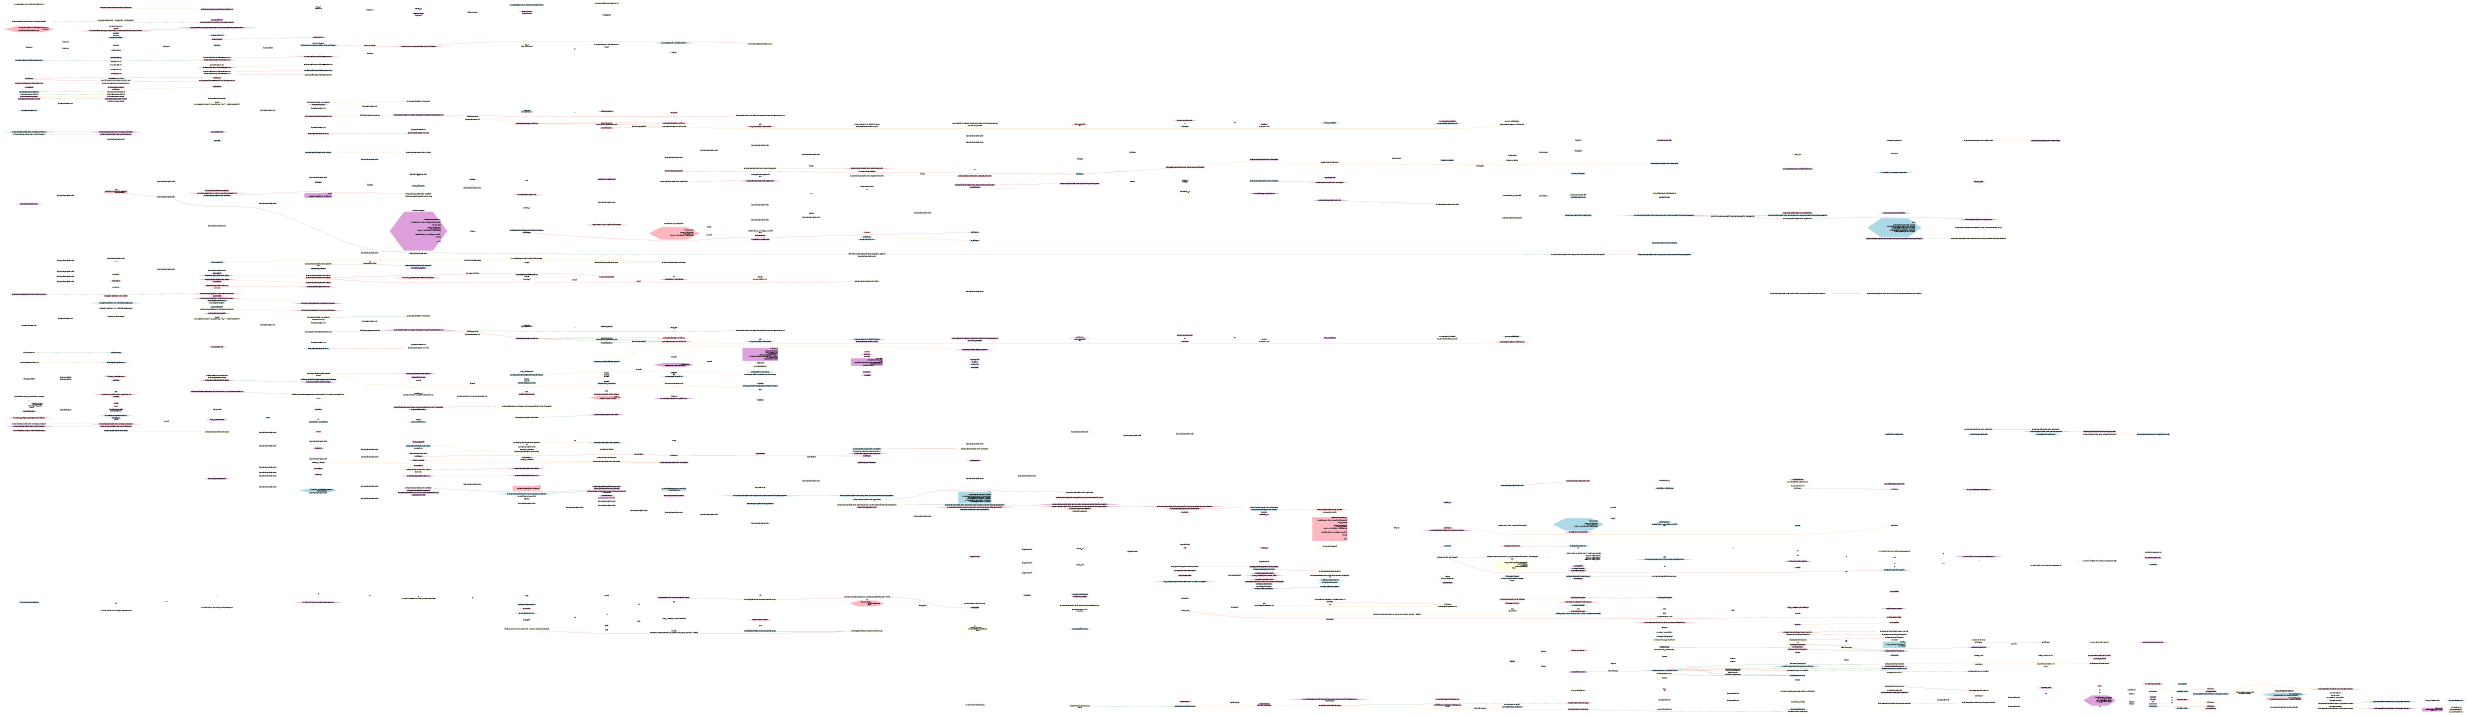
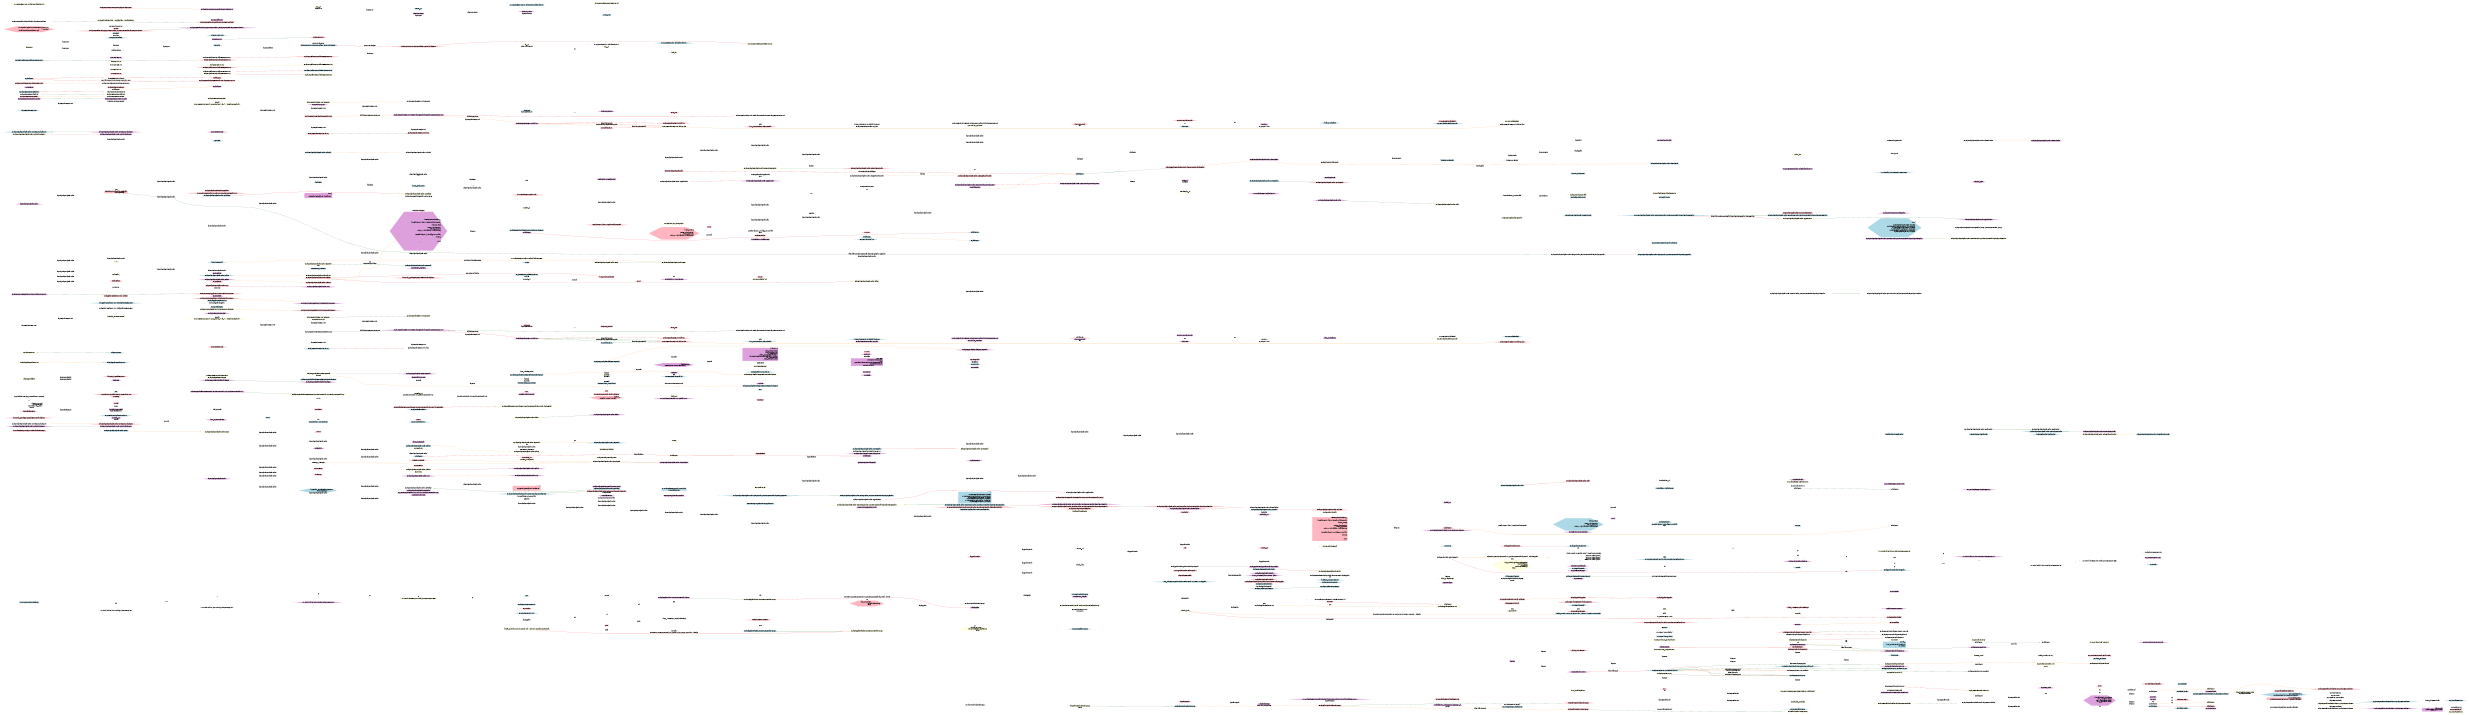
node "Exit Nancy.Routing.Route.Invoke()": label "Exit Nancy.Routing.Route.Invoke()" -> "Exit Nancy.This.Route.Invoke()"
node "Entry Unk.CanCreateInstance": label "Entry Unk.CanCreateInstance" -> "LocationMatchesView Unk.CanCreateInstance"
node "Entry Nancy.IModuleActivator.IViewLocationProvider(System.Type)": label "Entry Nancy.IModuleActivator.IViewLocationProvider(System.Type)" -> "Entry Nancy.IModuleActivator.CanCreateInstance(System.Type)"
